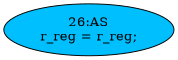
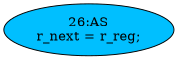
node "26:AS r_reg = r_reg;": label "26:AS r_reg = r_reg;" -> "26:AS r_next = r_reg;"
